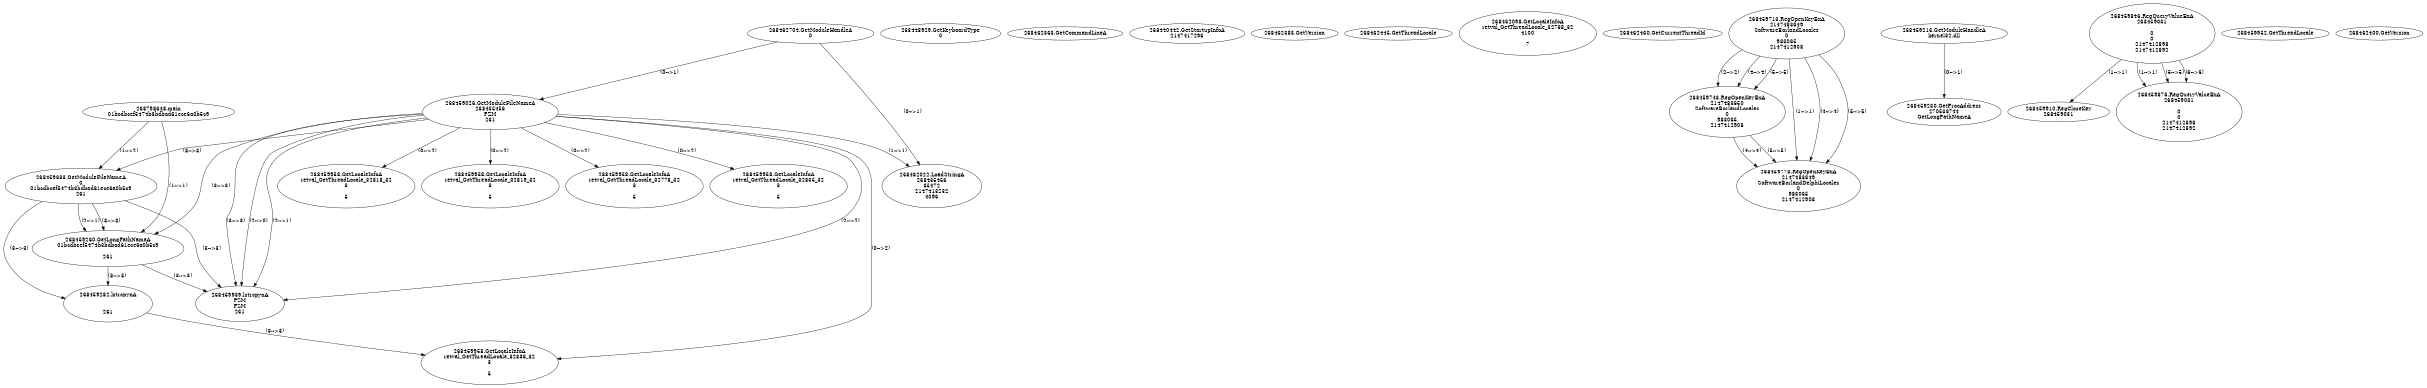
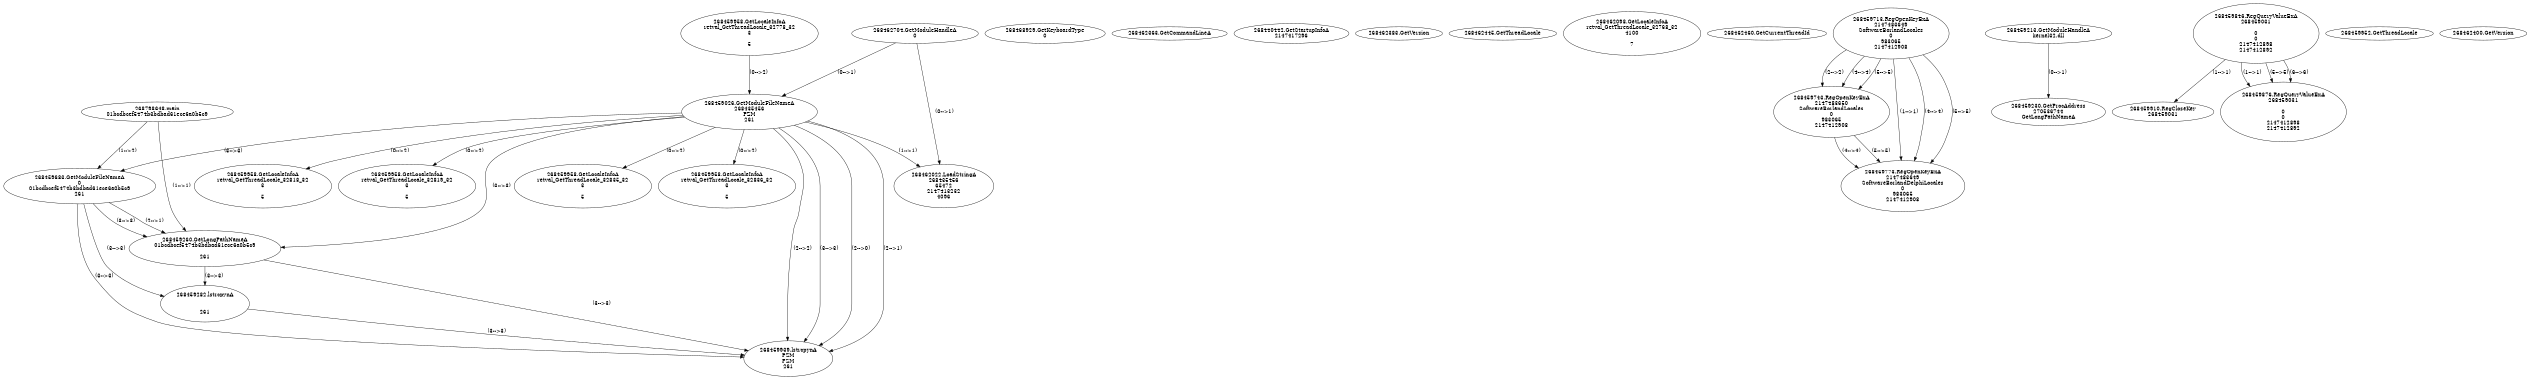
node "268448929.GetKeyboardType 0": label "268448929.GetKeyboardType 0" -> "268468929.GetKeyboardType 0"
edge "268459026.GetModuleFileNameA 268435456 PZM 261" -> "268459958.GetLocaleInfoA retval_GetThreadLocale_32778_32 3 5": reversed
edge "268459282.lstrcpynA 261" -> "268459958.GetLocaleInfoA retval_GetThreadLocale_32836_32 3 5": now "268459282.lstrcpynA 261" -> "268459939.lstrcpynA PZM PZM 261"
